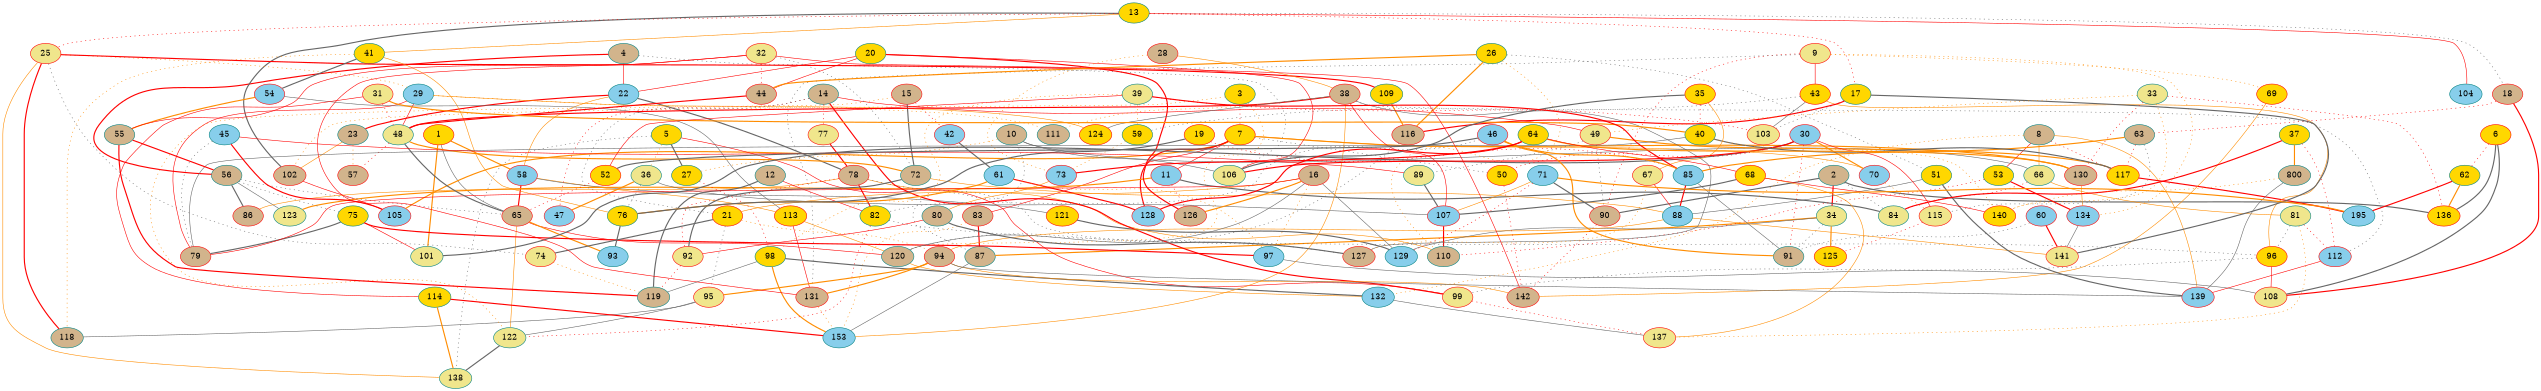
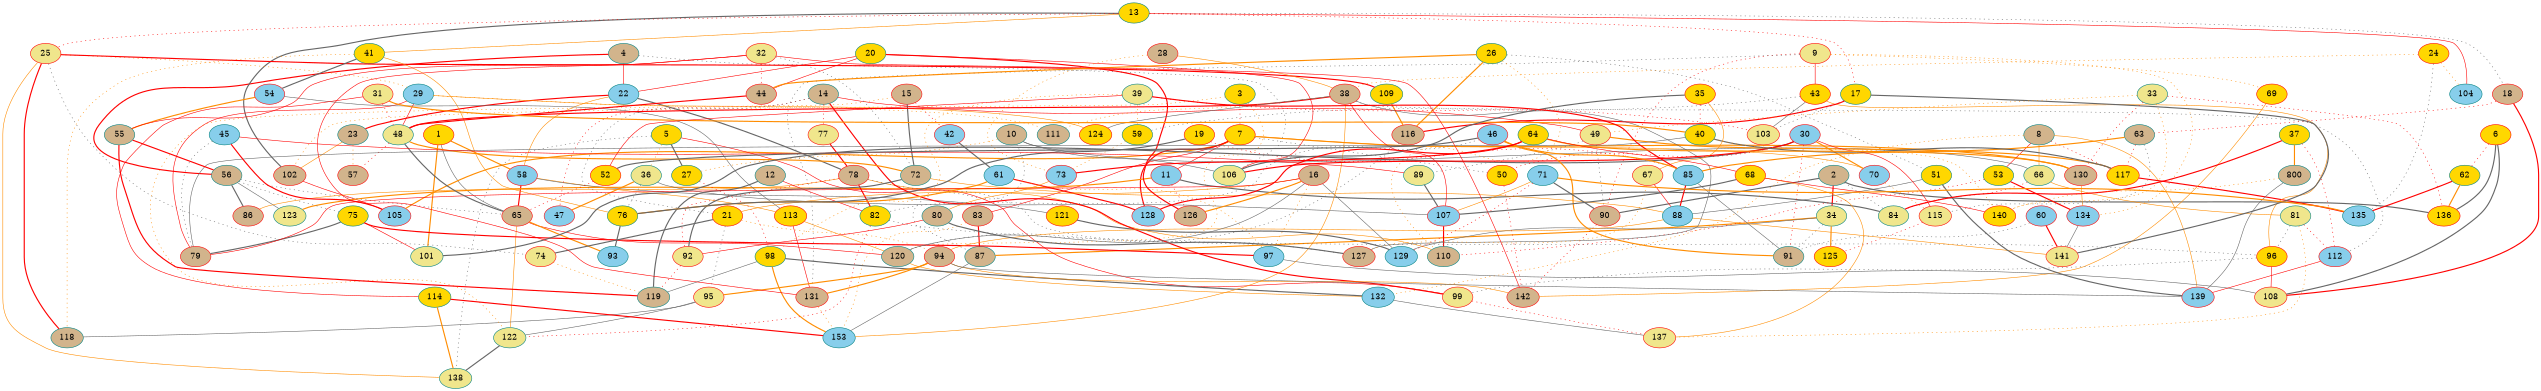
node "24": added
node "195": label "195" -> "135"
